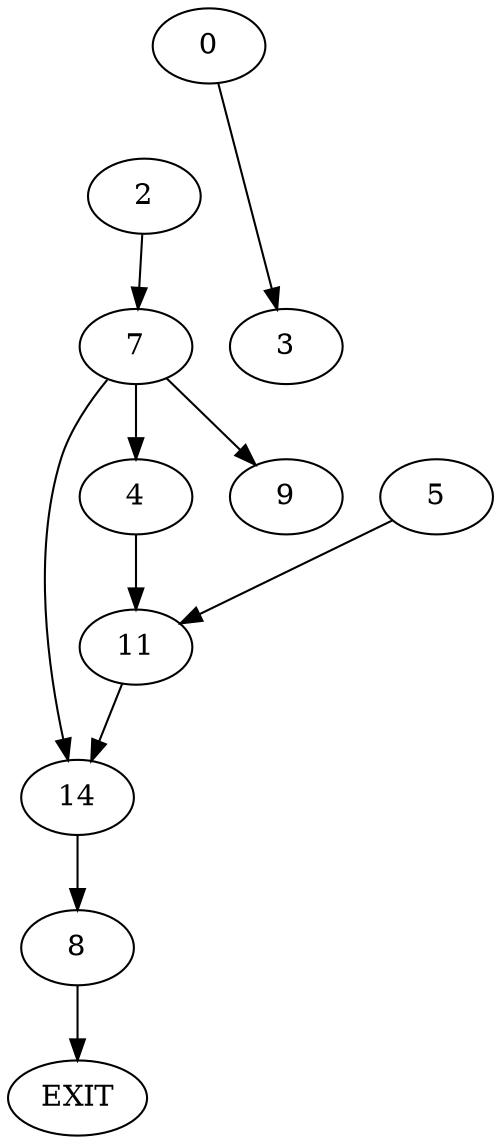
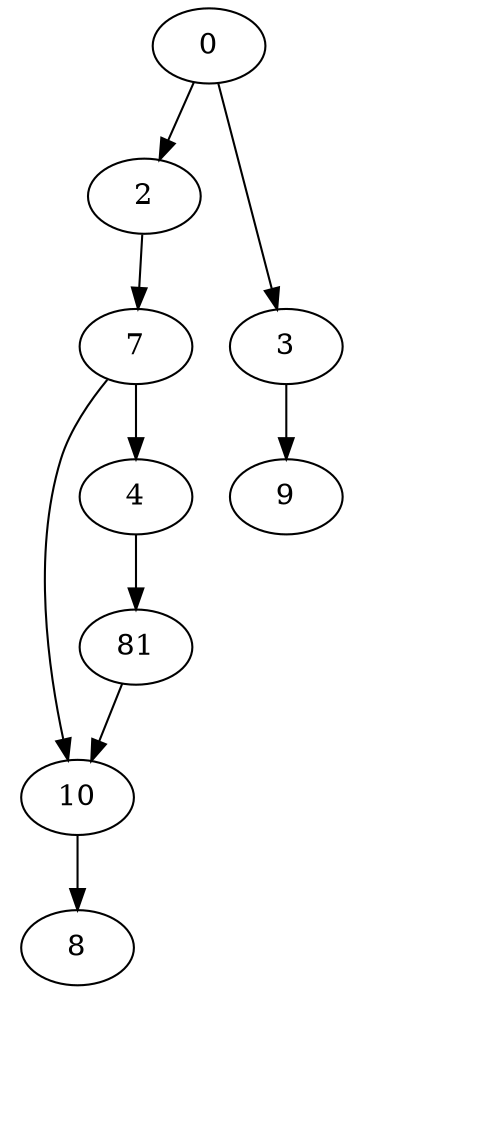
edge "0" -> "2": added
edge "7" -> "9": now "3" -> "9"
node "5": removed
node "11": label "11" -> "81"
node "14": label "14" -> "10"
node "EXIT": removed
